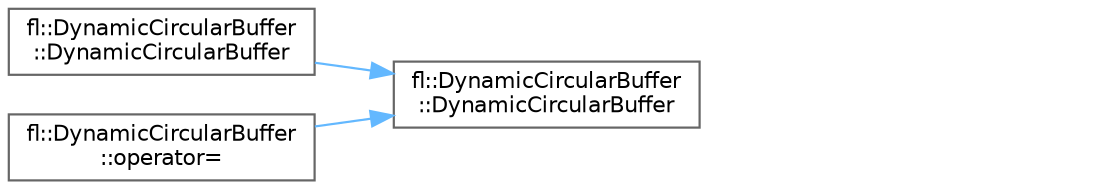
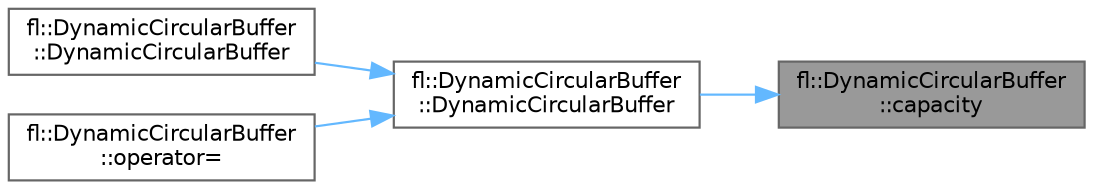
node "fl::DynamicCircularBuffer ::capacity": added
